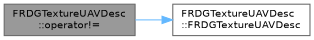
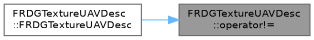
edge "FRDGTextureUAVDesc ::operator!=" -> "FRDGTextureUAVDesc ::FRDGTextureUAVDesc": reversed
